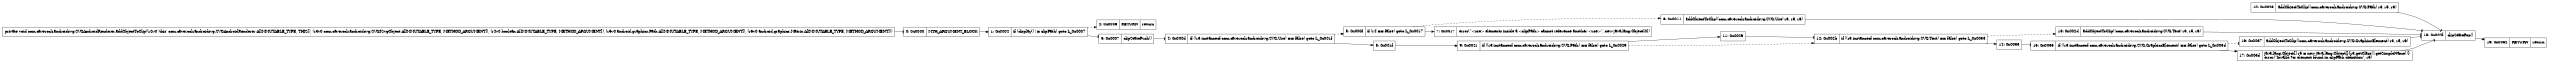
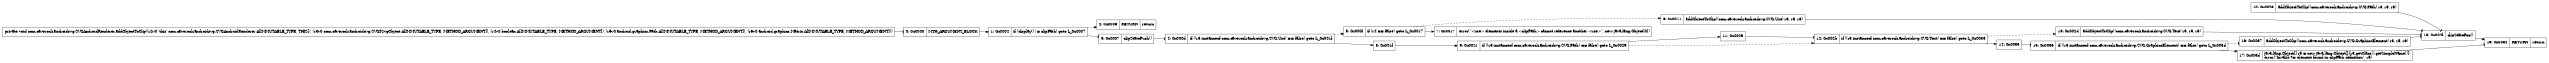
edge "1: 0x0004" -> "2: 0x0006": arrowhead normal -> diamond
edge "17: 0x003d" -> "18: 0x004f": now "17: 0x003d" -> "19: 0x0052"
